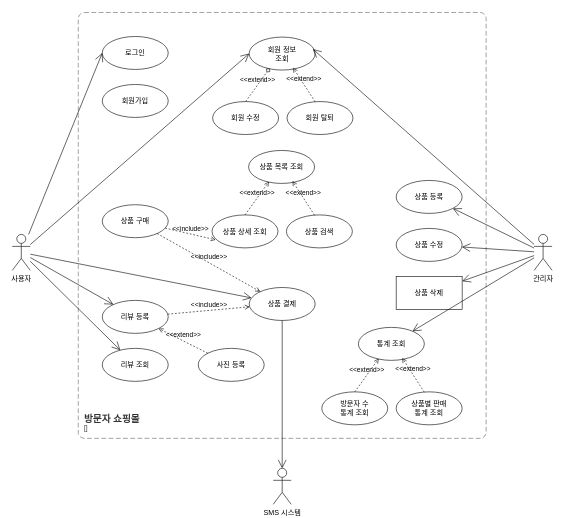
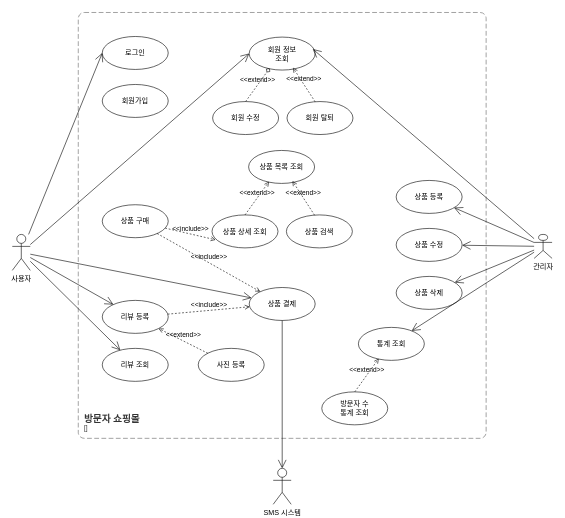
node "관리자": size 18x36 -> 18x24
node "상품 삭제": shape rectangle -> ellipse
edge "상품별 판매 통계 조회" -> "통계 조회": removed, label "<<extend>>"
node "상품별 판매 통계 조회": removed
